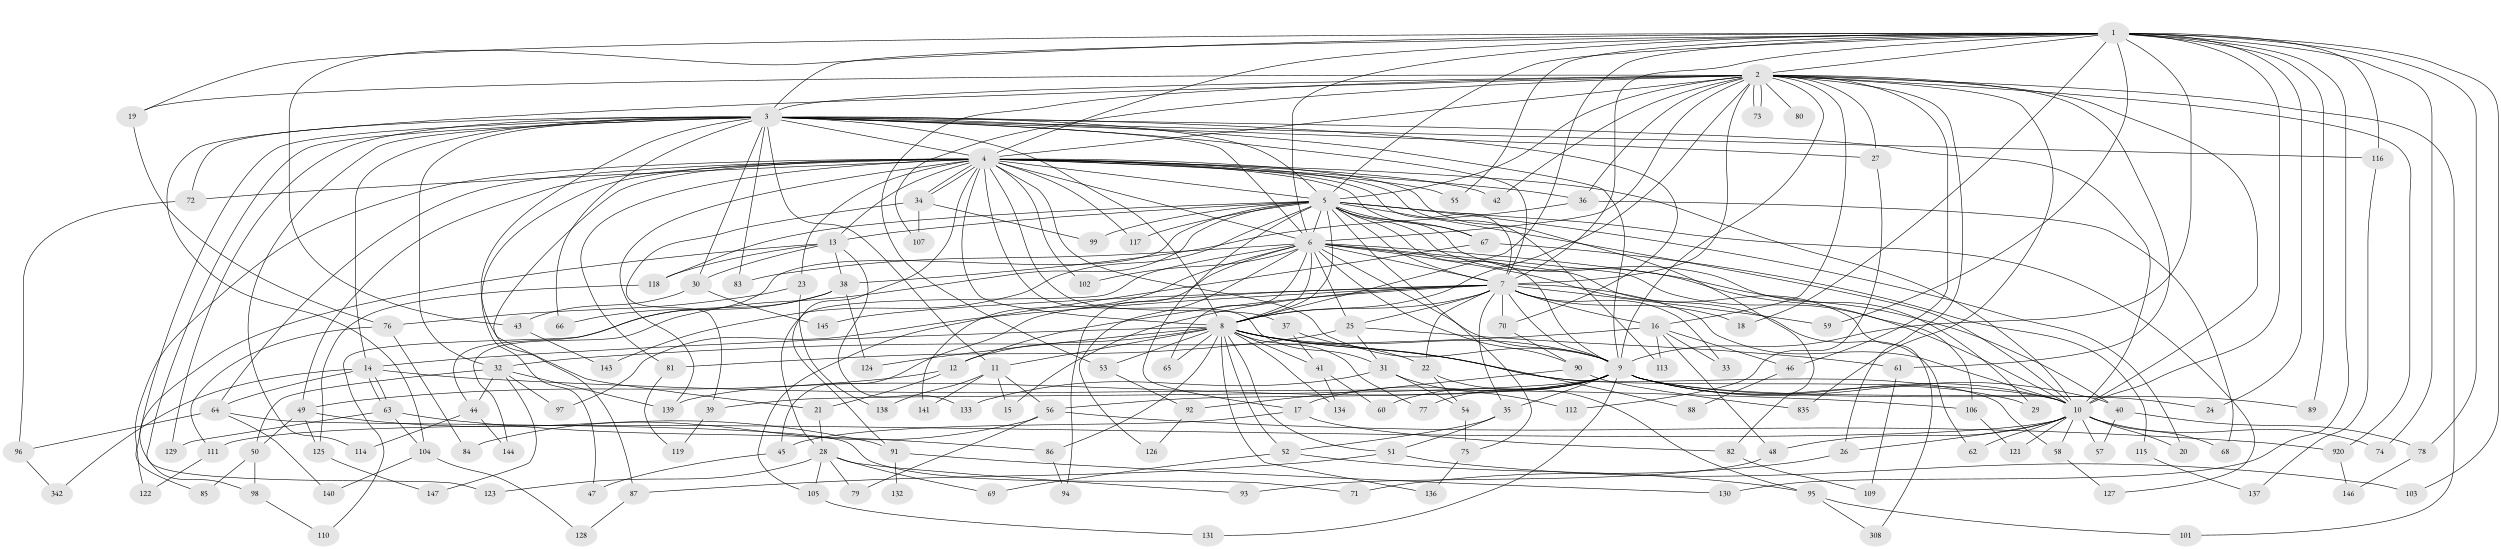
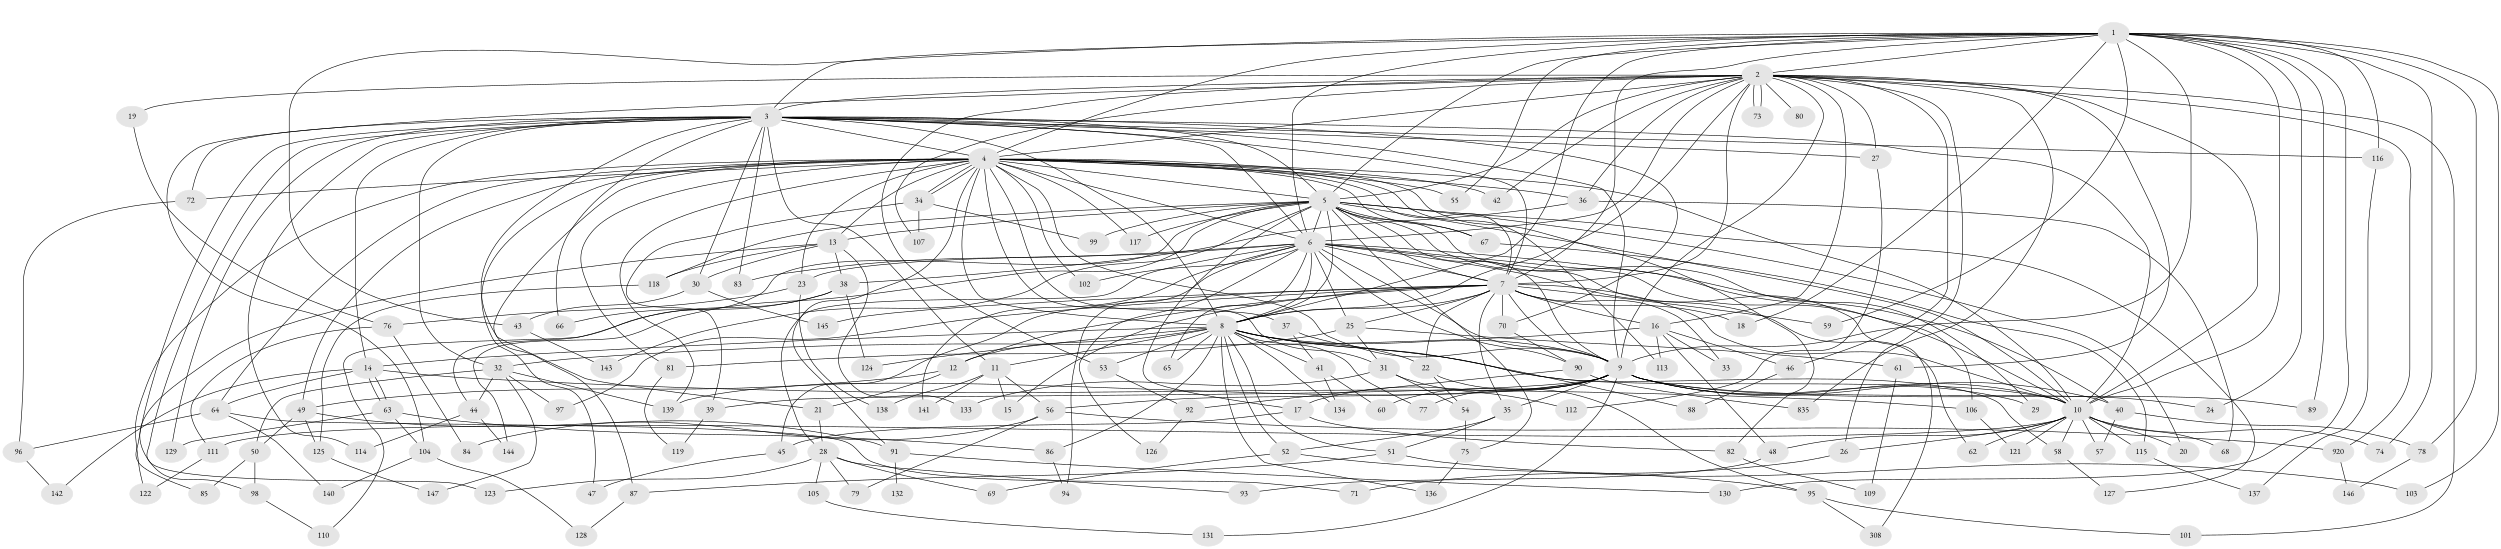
edge "1" -- "19": removed
edge "6" -- "23": added
edge "67" -- "105": removed
edge "10" -- "115": added
node "342": label "342" -> "142"
